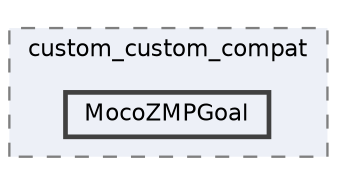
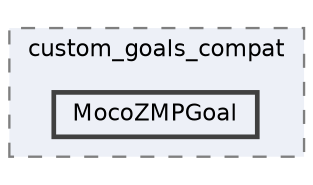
cluster "custom_custom_compat": label "custom_custom_compat" -> "custom_goals_compat"
